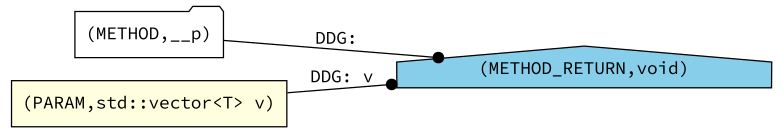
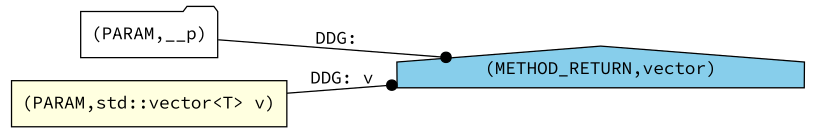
node "(METHOD,__p)": label "(METHOD,__p)" -> "(PARAM,__p)"
node "(METHOD_RETURN,void)": label "(METHOD_RETURN,void)" -> "(METHOD_RETURN,vector)"
